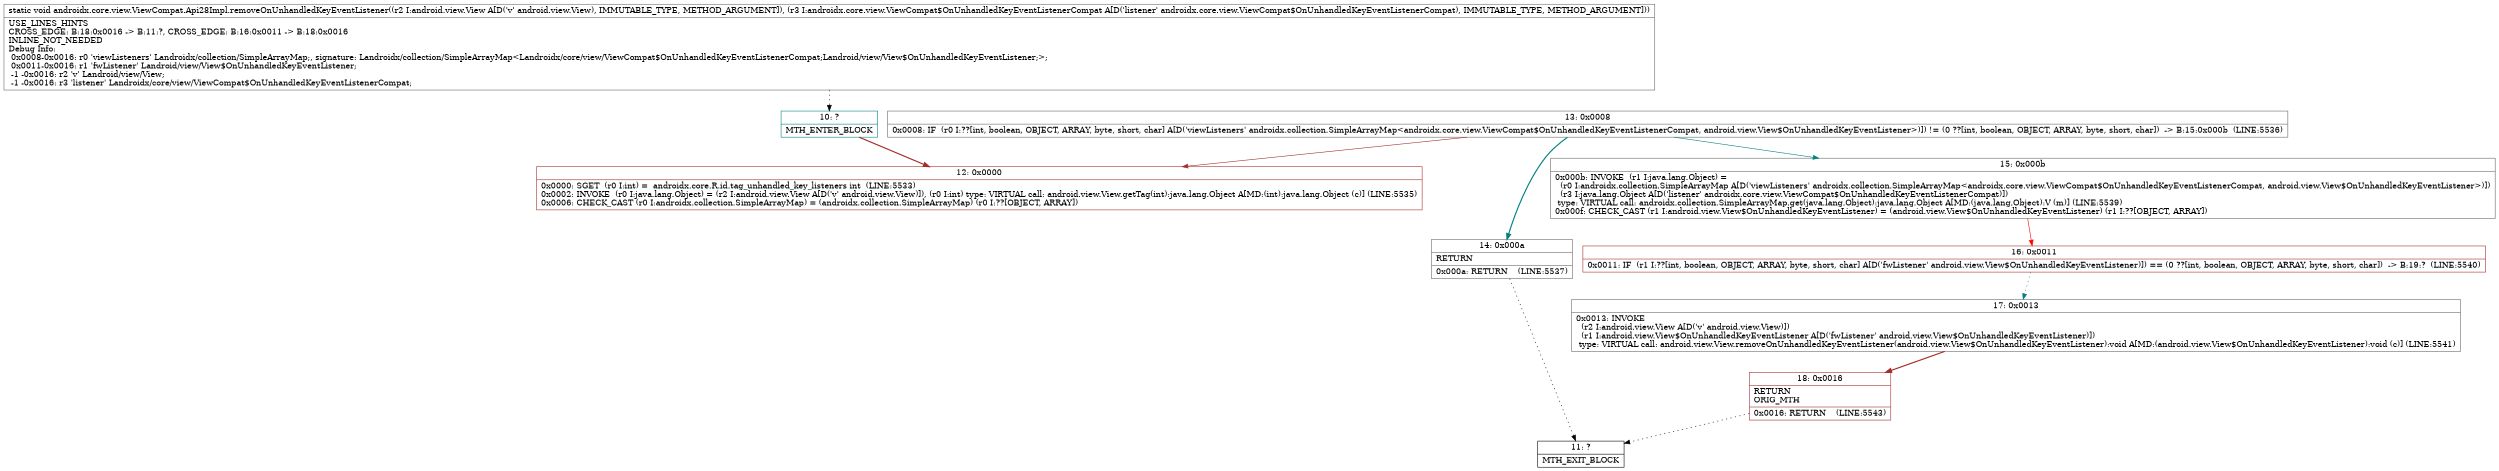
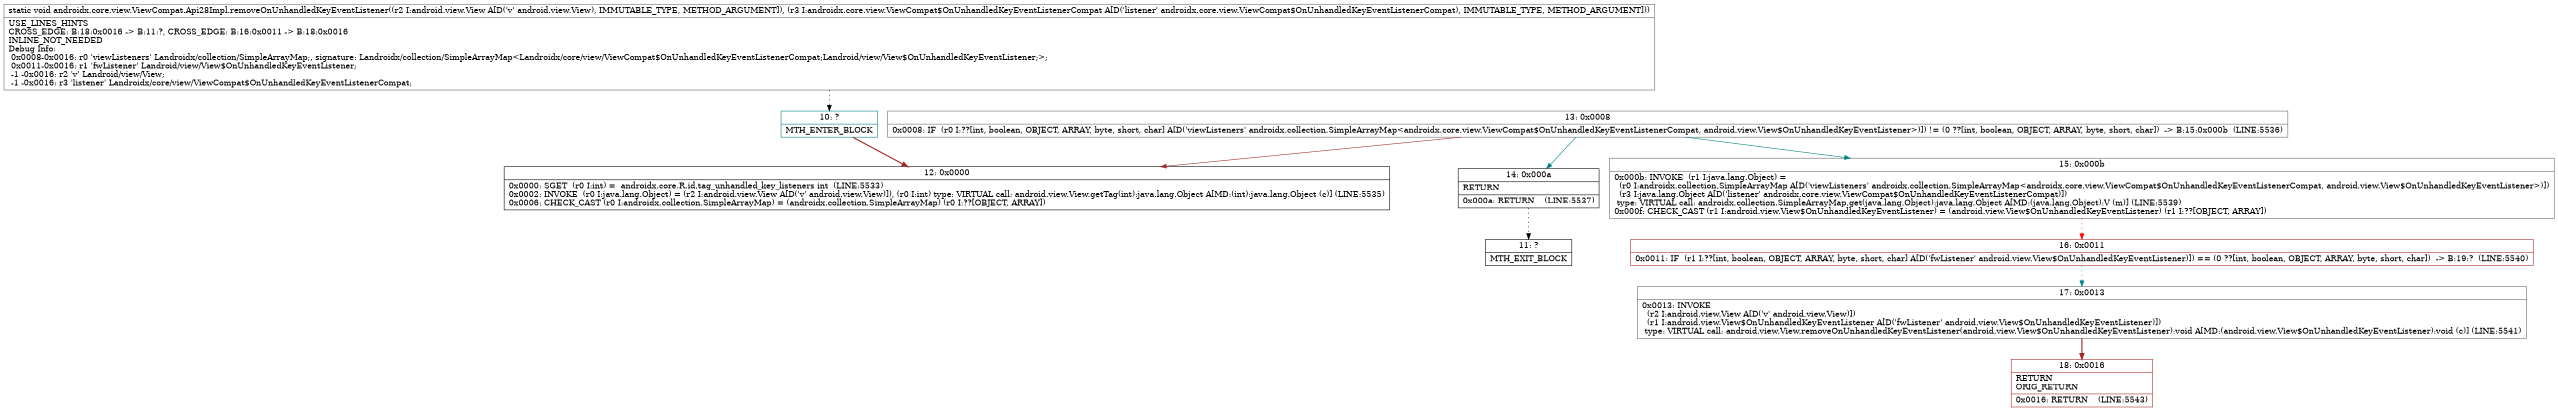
edge "13: 0x0008" -> "14: 0x000a": style bold -> solid
node "12: 0x0000": color brown -> black
edge "15: 0x000b" -> "16: 0x0011": style solid -> dotted
node "14: 0x000a": color gray40 -> black
node "18: 0x0016": text "ORIG_MTH" -> "ORIG_RETURN"
edge "18: 0x0016" -> "11: ?": removed
